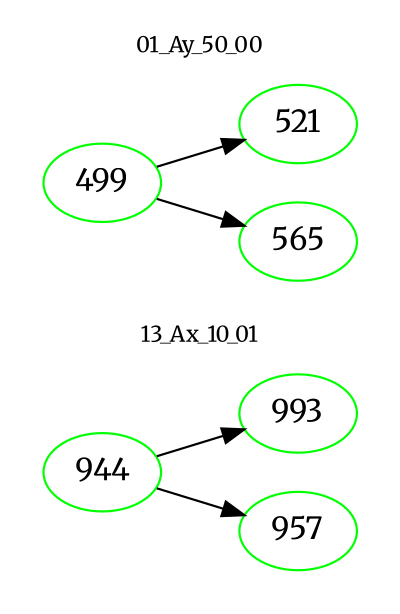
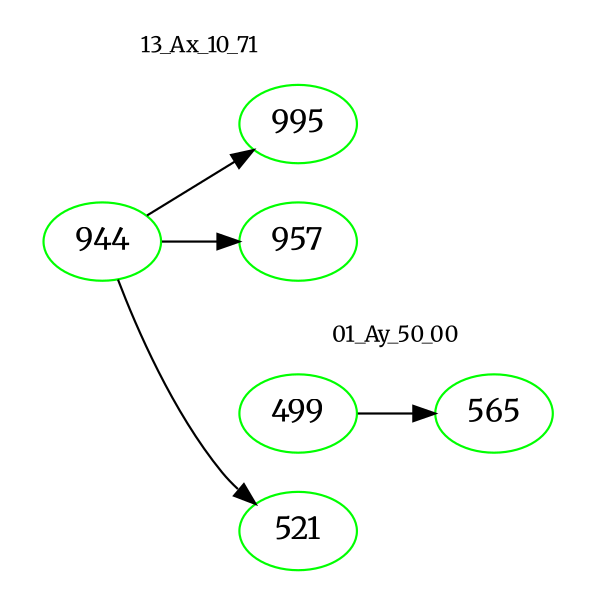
edge "499" -> "521": now "944" -> "521"
cluster "13_Ax_10_01": label "13_Ax_10_01" -> "13_Ax_10_71"
node "993": label "993" -> "995"
